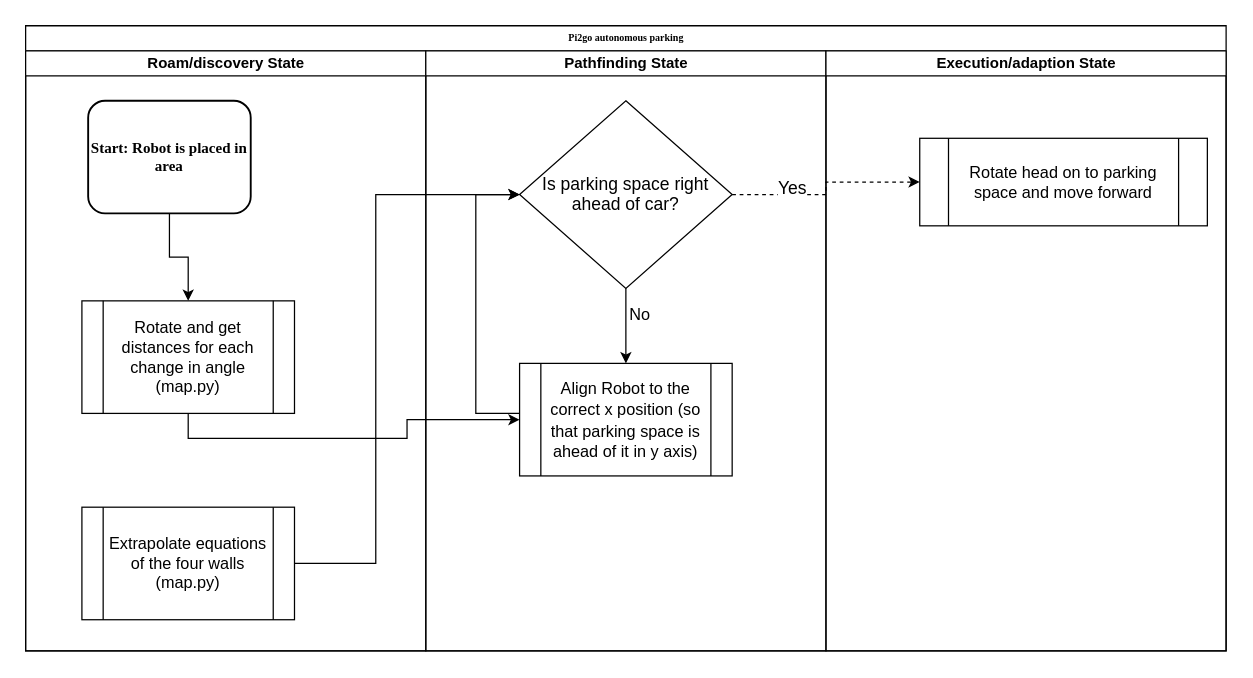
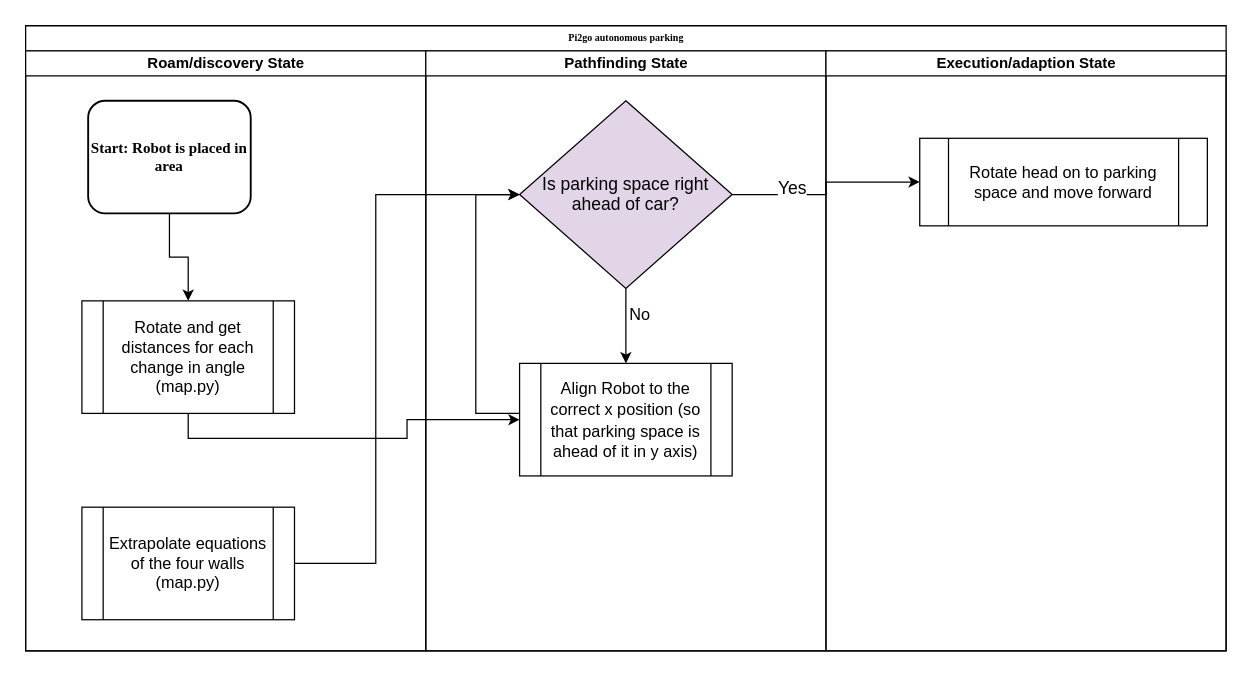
edge "Is parking space right ahead of car?" -> "Rotate head on to parking space and move forward": style dashed -> solid
node "Is parking space right ahead of car?": fillcolor #ffffff -> #e1d5e7
